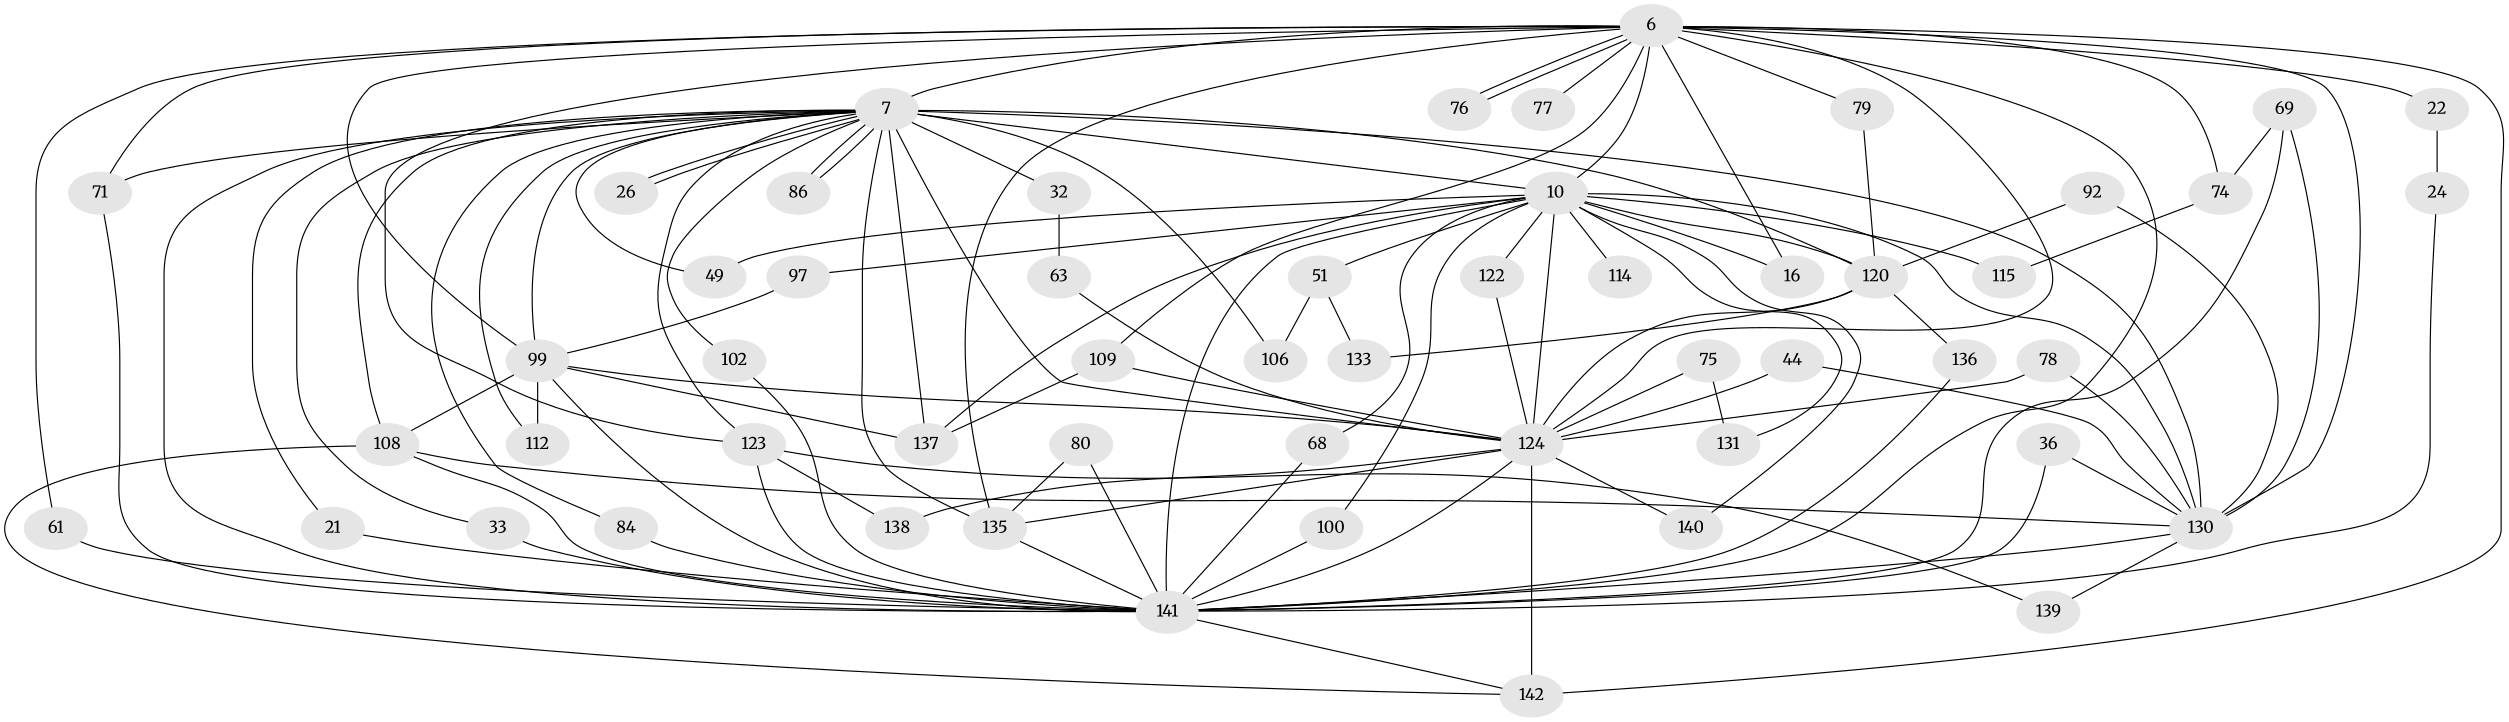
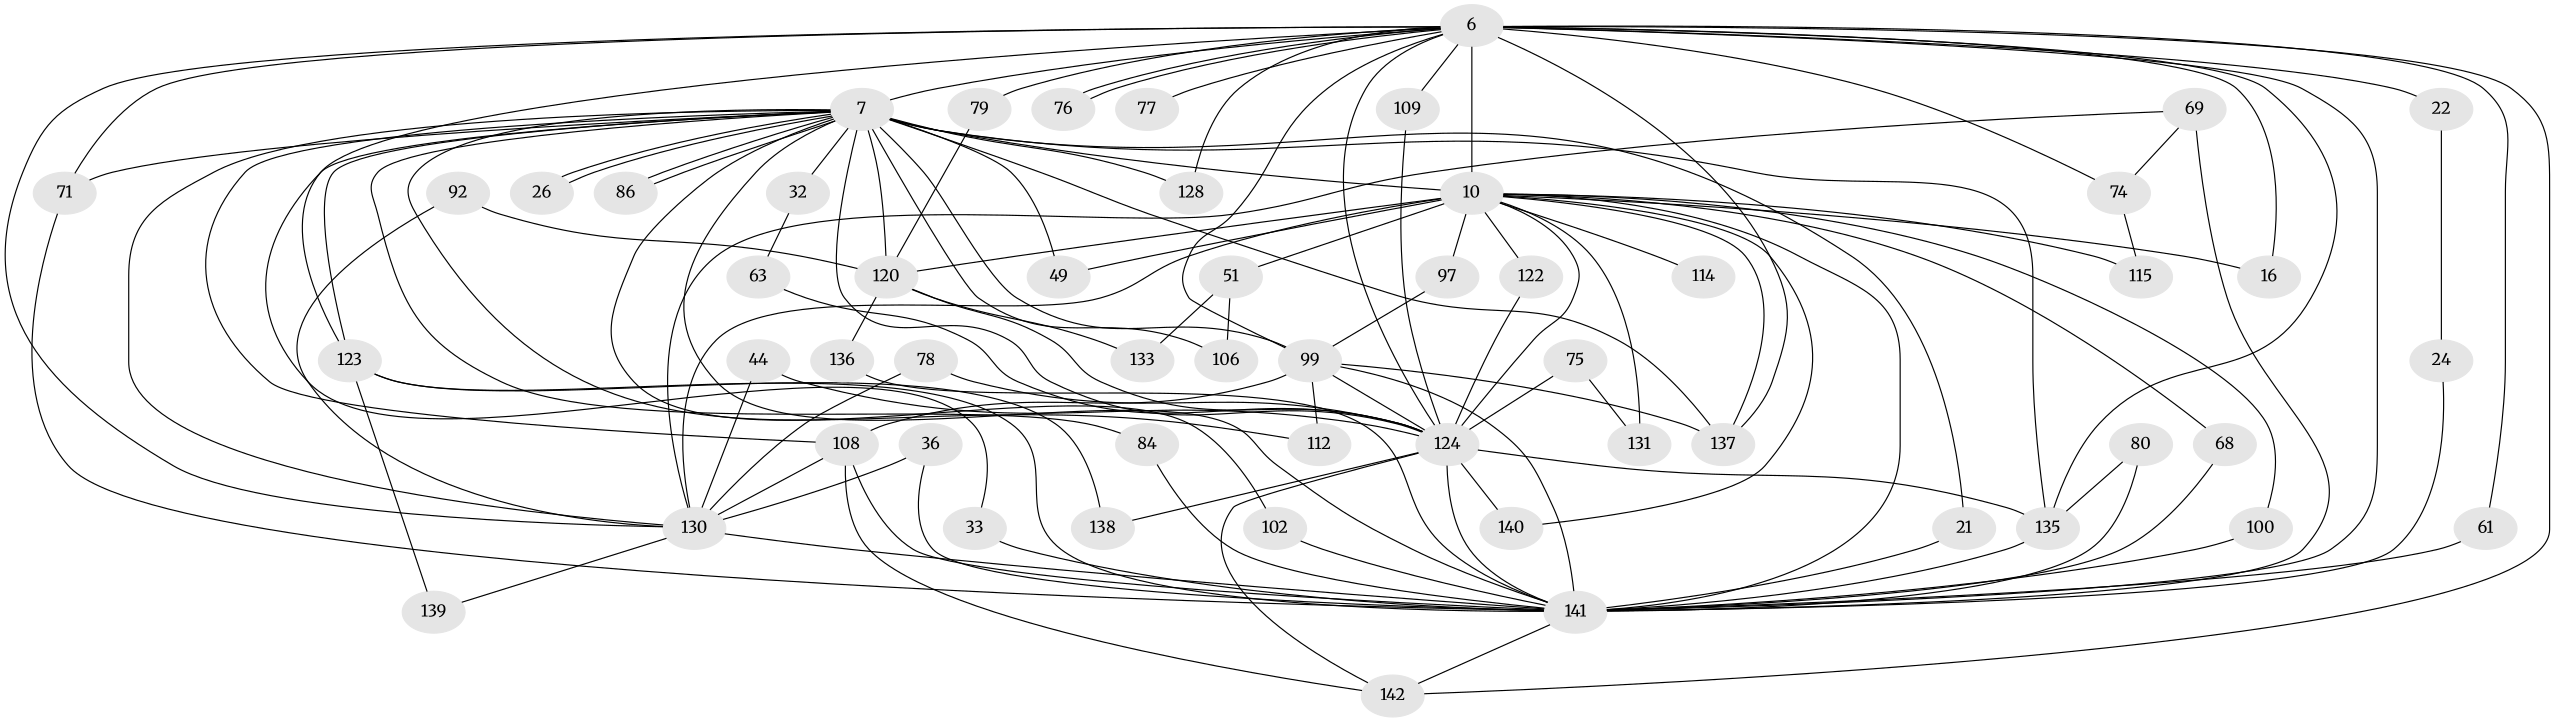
node "128": added
edge "109" -- "137": now "6" -- "137"
